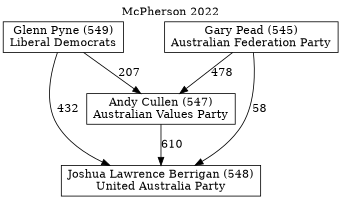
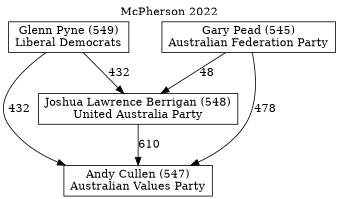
edge "Glenn Pyne (549) Liberal Democrats" -> "Andy Cullen (547) Australian Values Party": label "207" -> "432"
edge "Gary Pead (545) Australian Federation Party" -> "Joshua Lawrence Berrigan (548) United Australia Party": label "58" -> "48"
edge "Andy Cullen (547) Australian Values Party" -> "Joshua Lawrence Berrigan (548) United Australia Party": reversed
